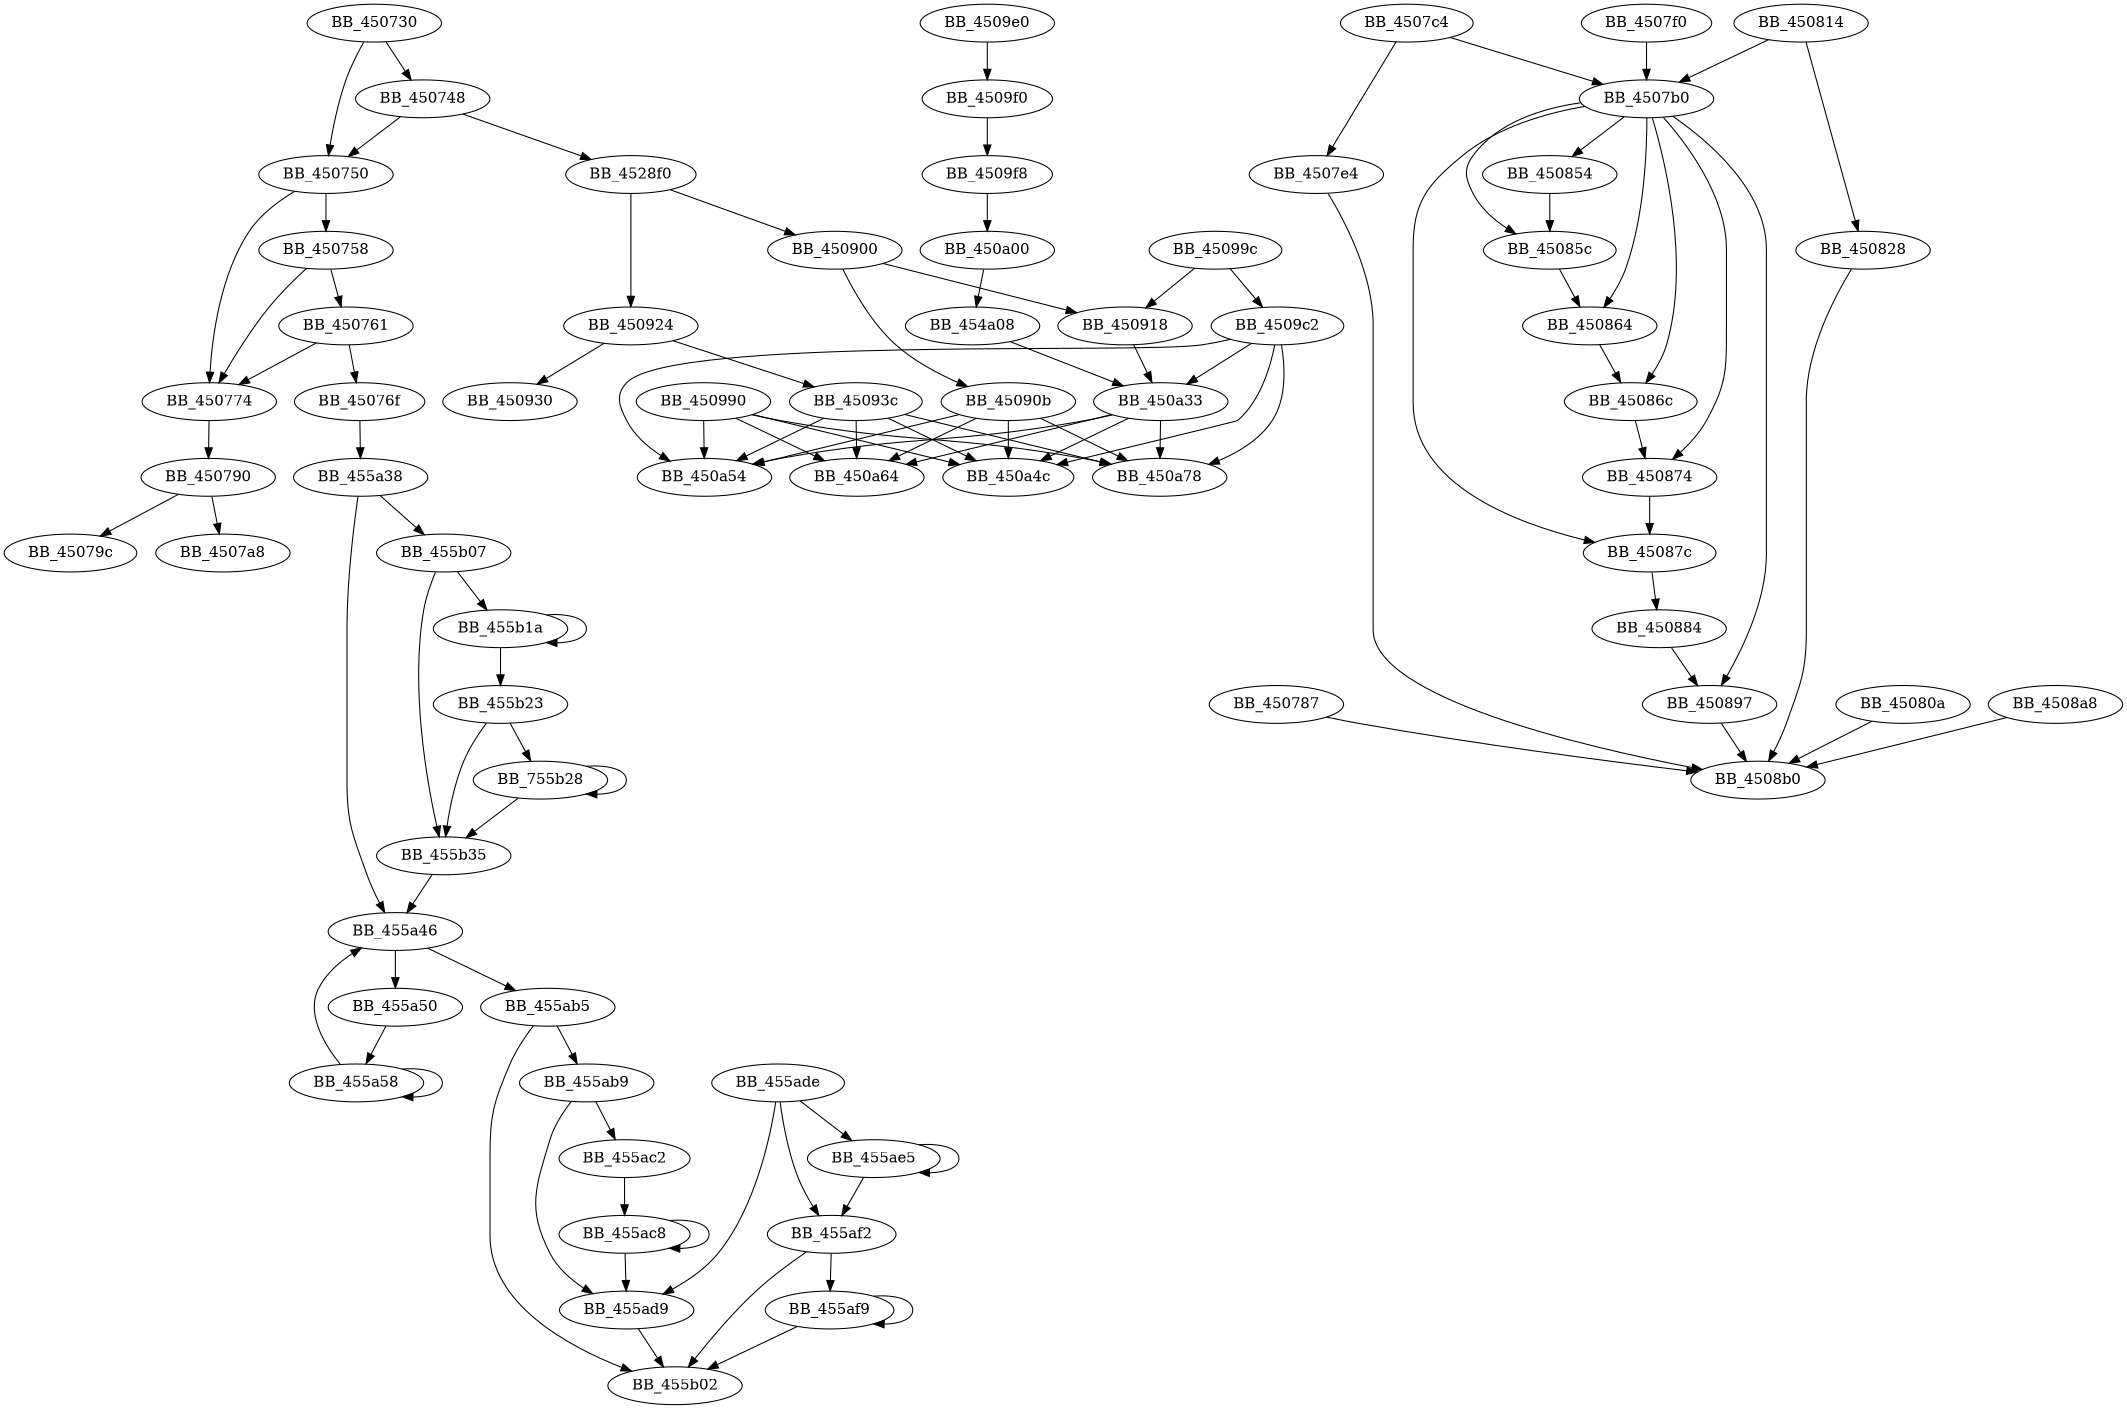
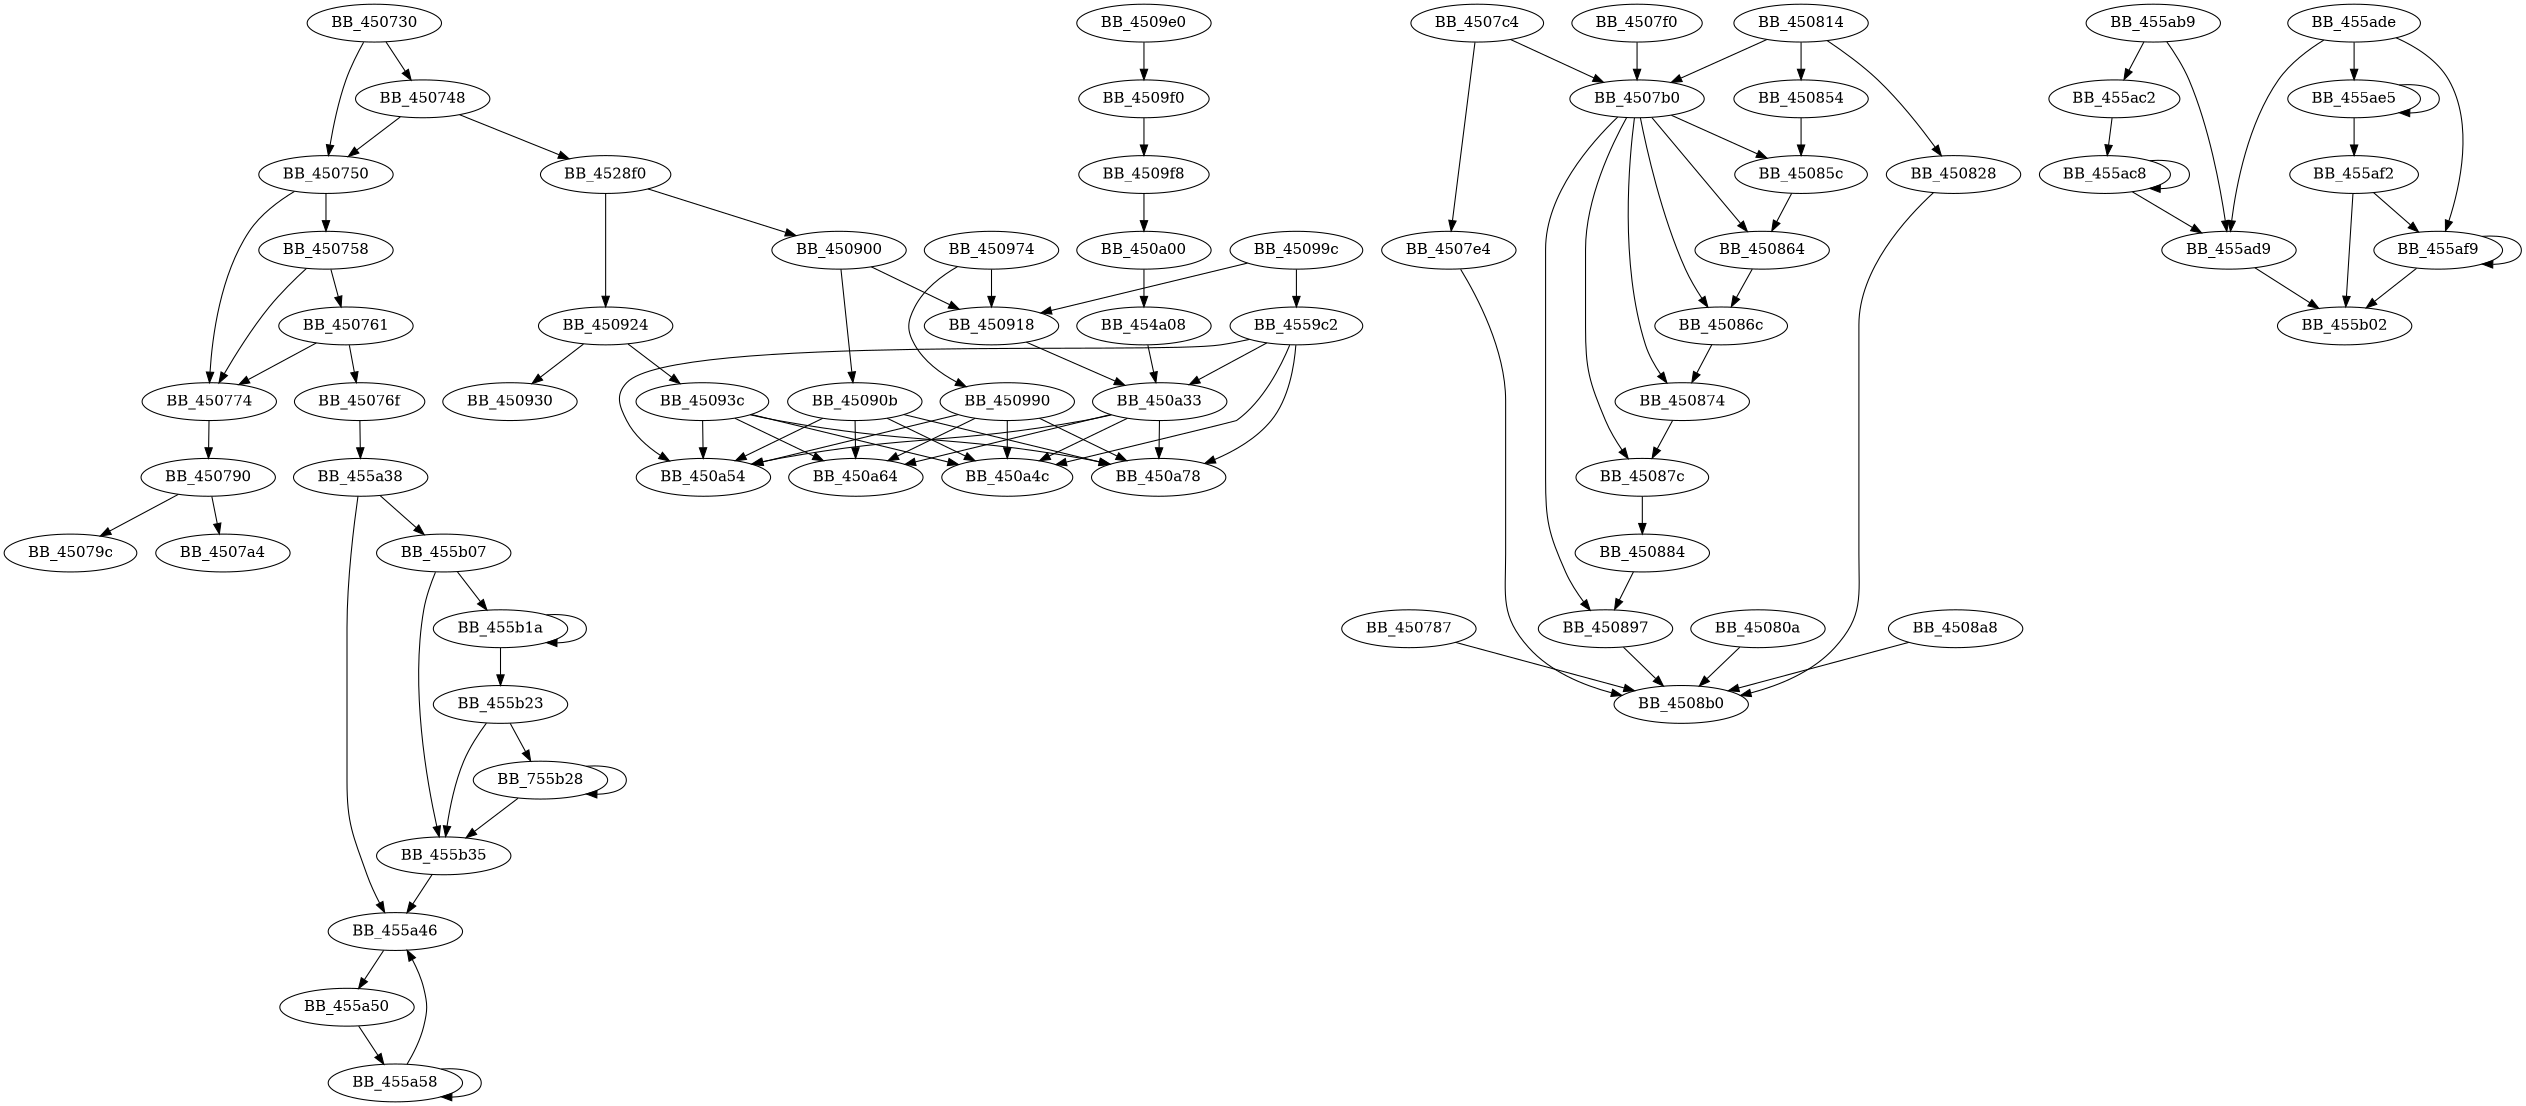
edge "BB_4507b0" -> "BB_450854": now "BB_450814" -> "BB_450854"
node "BB_450974": added
node "BB_4509c2": label "BB_4509c2" -> "BB_4559c2"
node "BB_4507a8": label "BB_4507a8" -> "BB_4507a4"
node "BB_455ab5": removed
edge "BB_455ade" -> "BB_455af2": now "BB_455ade" -> "BB_455af9"
